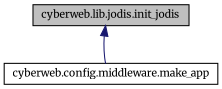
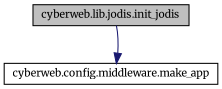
edge "cyberweb.config.middleware.make_app" -> "cyberweb.lib.jodis.init_jodis": reversed
